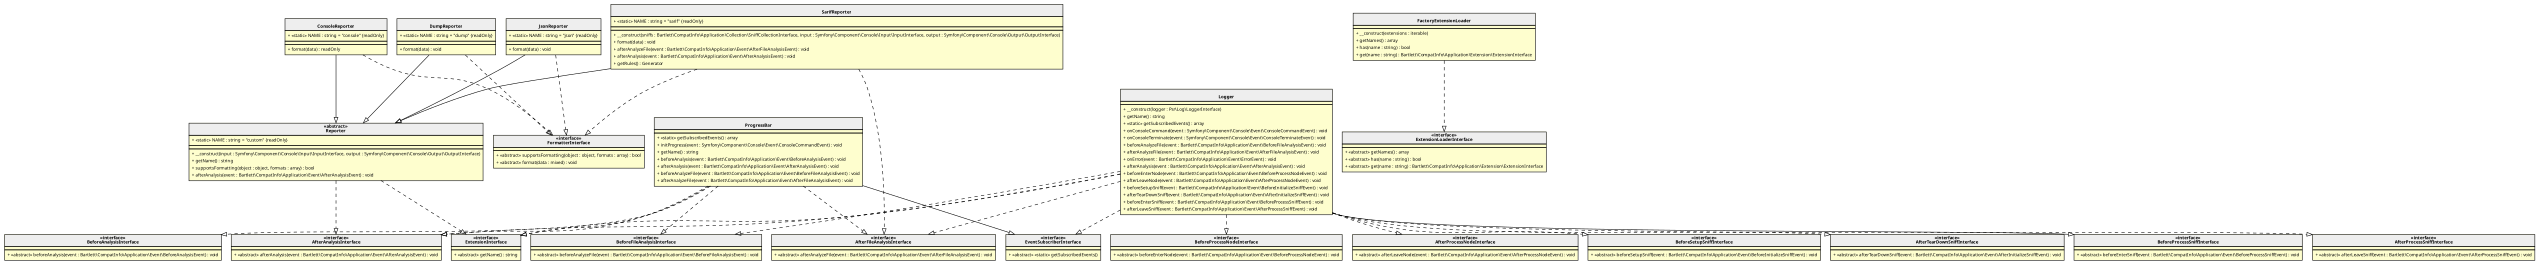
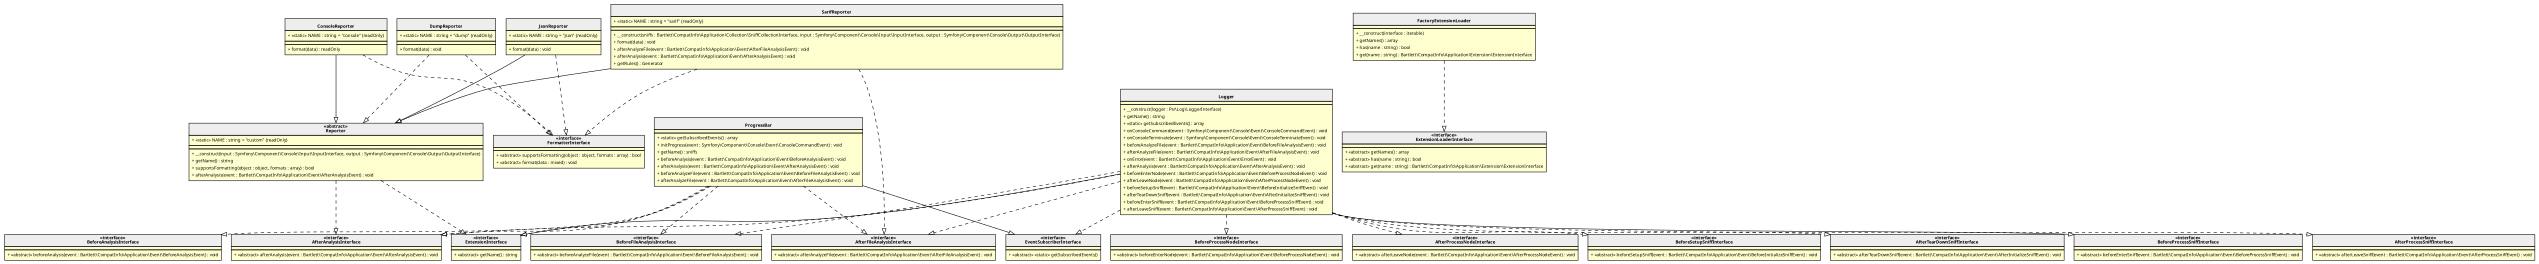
node "FactoryExtensionLoader": text "+ __construct(extensions : iterable)" -> "+ __construct(interface : iterable)"
edge "DumpReporter" -> "Reporter": style filled -> dashed
node "ProgressBar": text "+ getName() : string" -> "+ getName() : sniffs"
edge "Logger" -> "ExtensionInterface": style dashed -> filled
